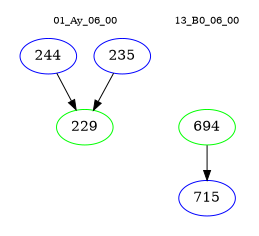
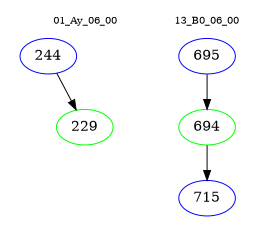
node "235": removed
node "695": added
